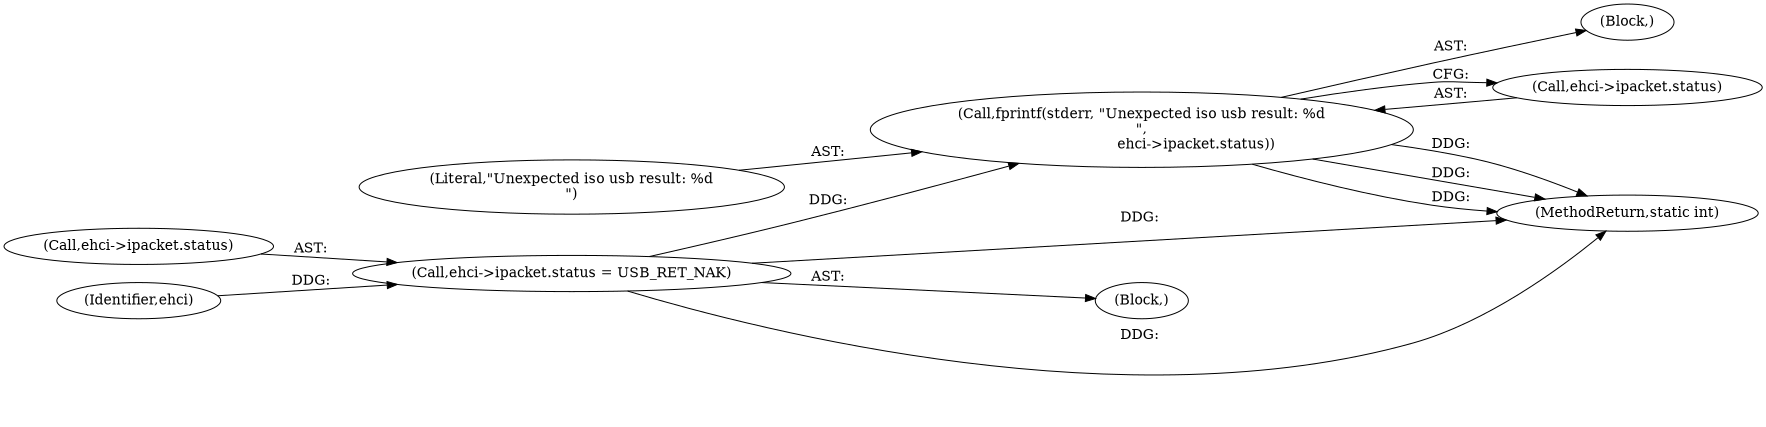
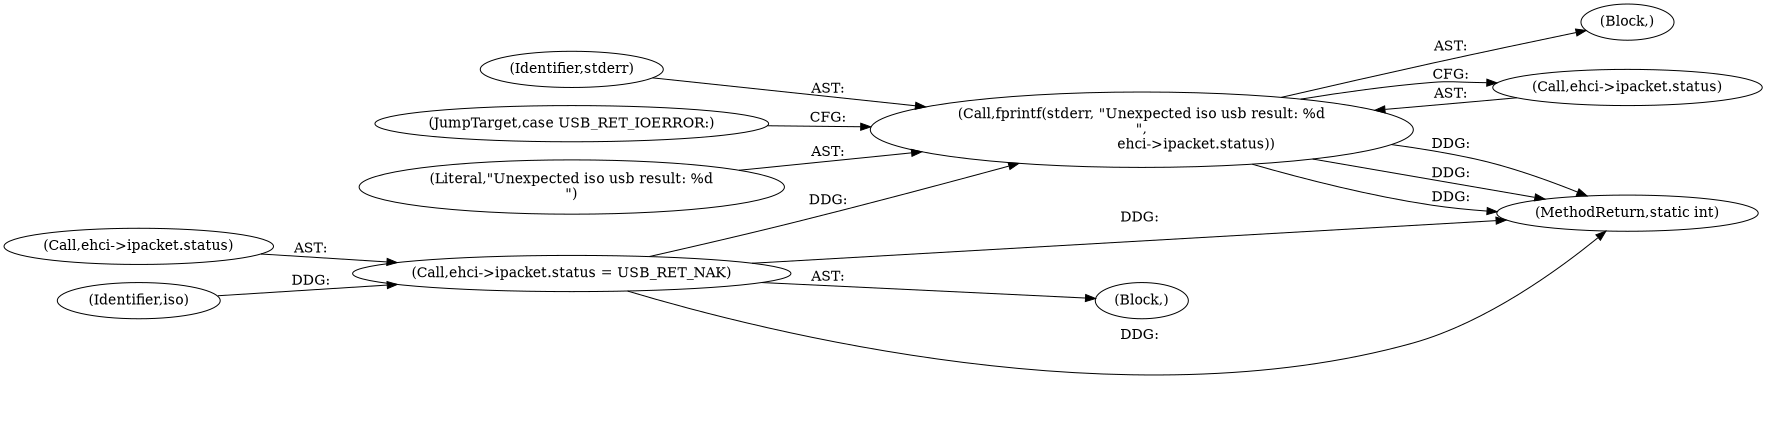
node "(Identifier,stderr)": added
node "(JumpTarget,case USB_RET_IOERROR:)": added
node "(Identifier,ehci)": label "(Identifier,ehci)" -> "(Identifier,iso)"
